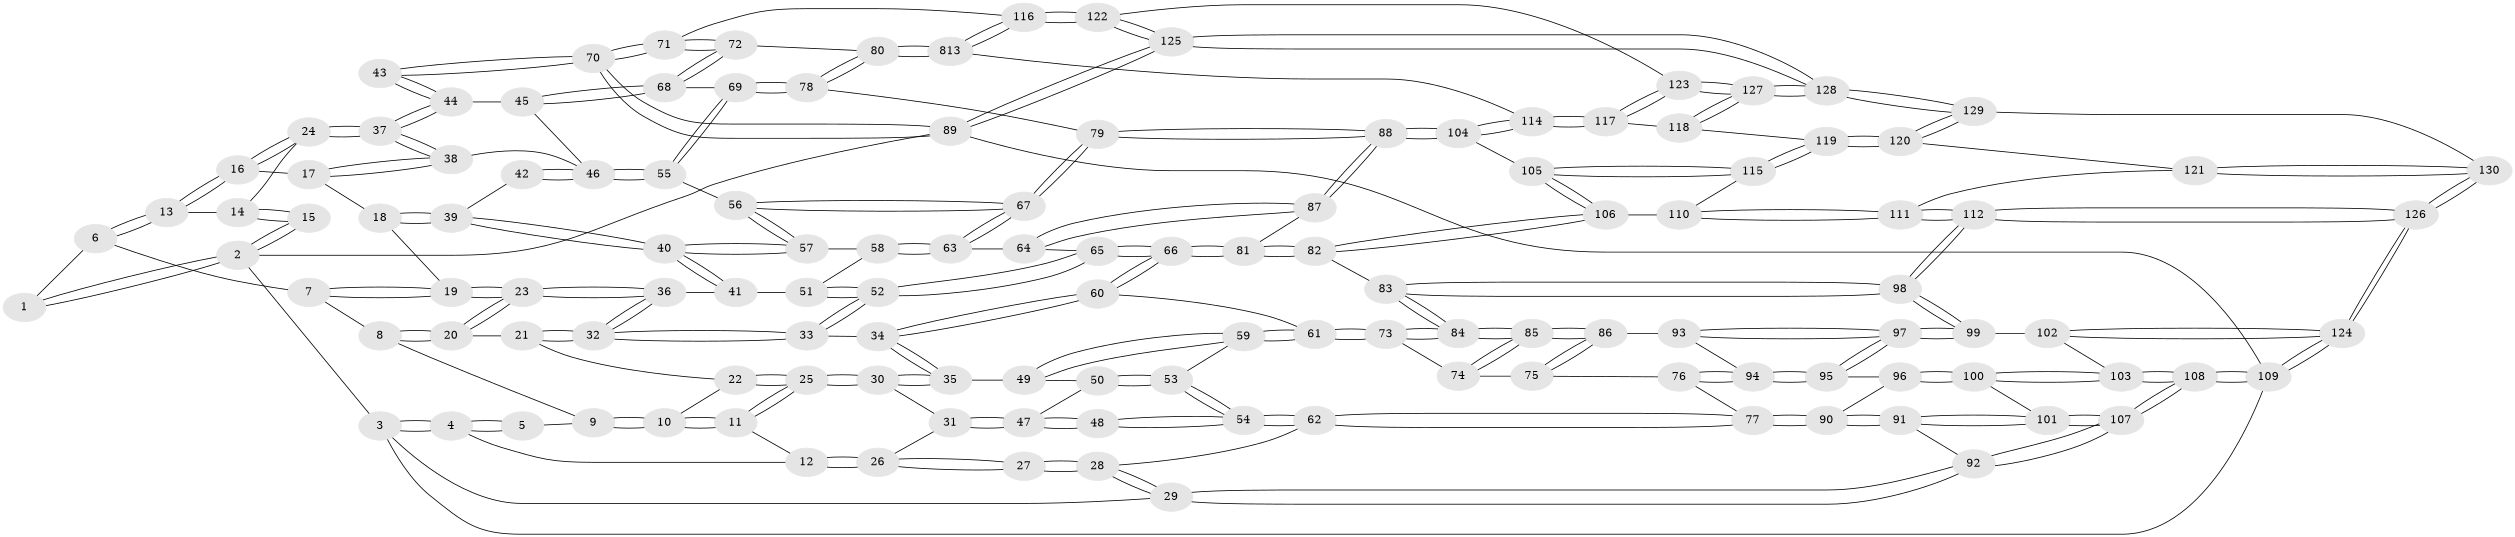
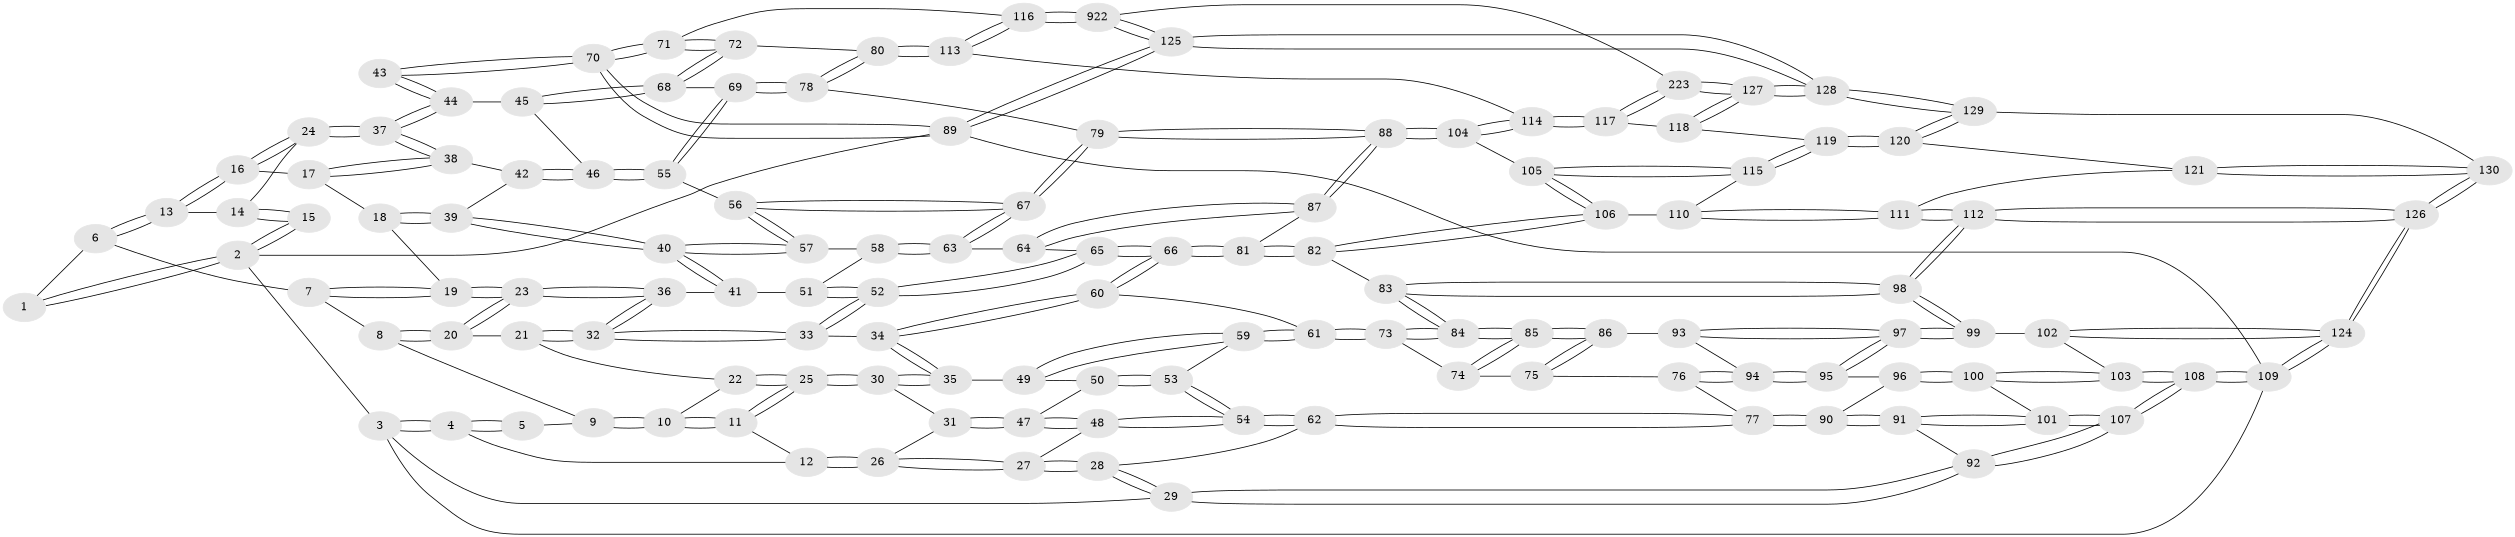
node "122": label "122" -> "922"
node "813": label "813" -> "113"
node "123": label "123" -> "223"
edge "38" -- "46": now "38" -- "42"
edge "48" -- "27": added
